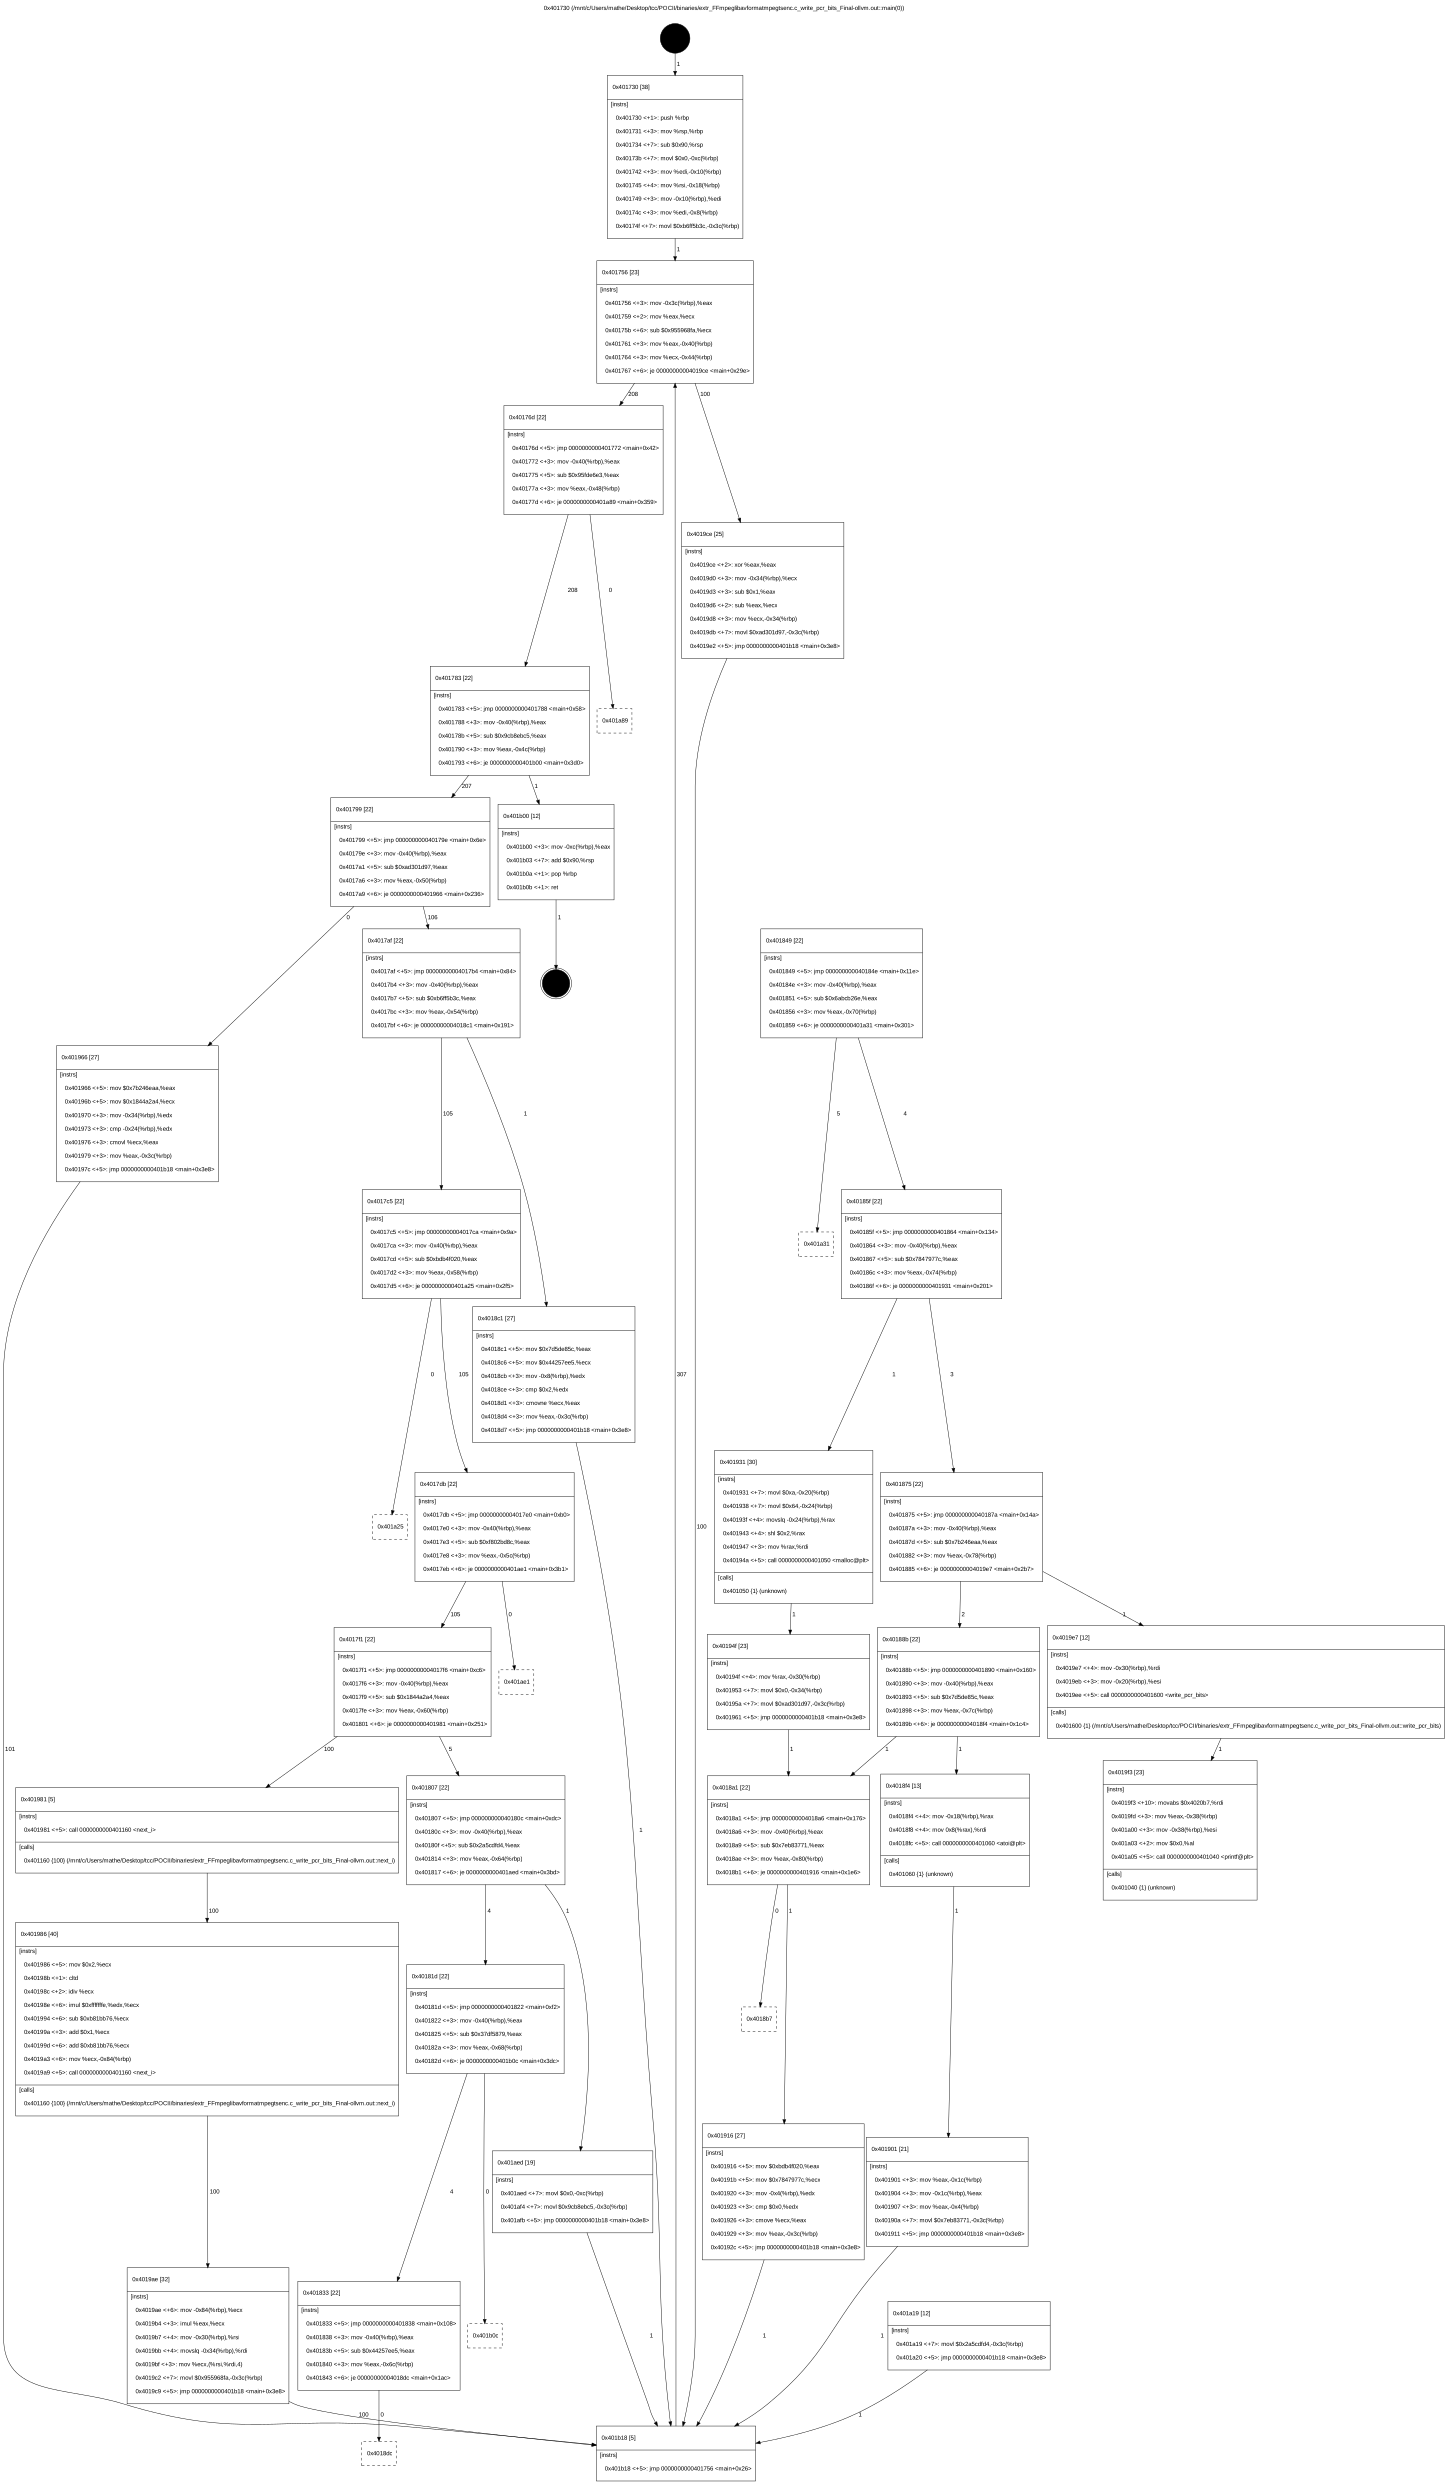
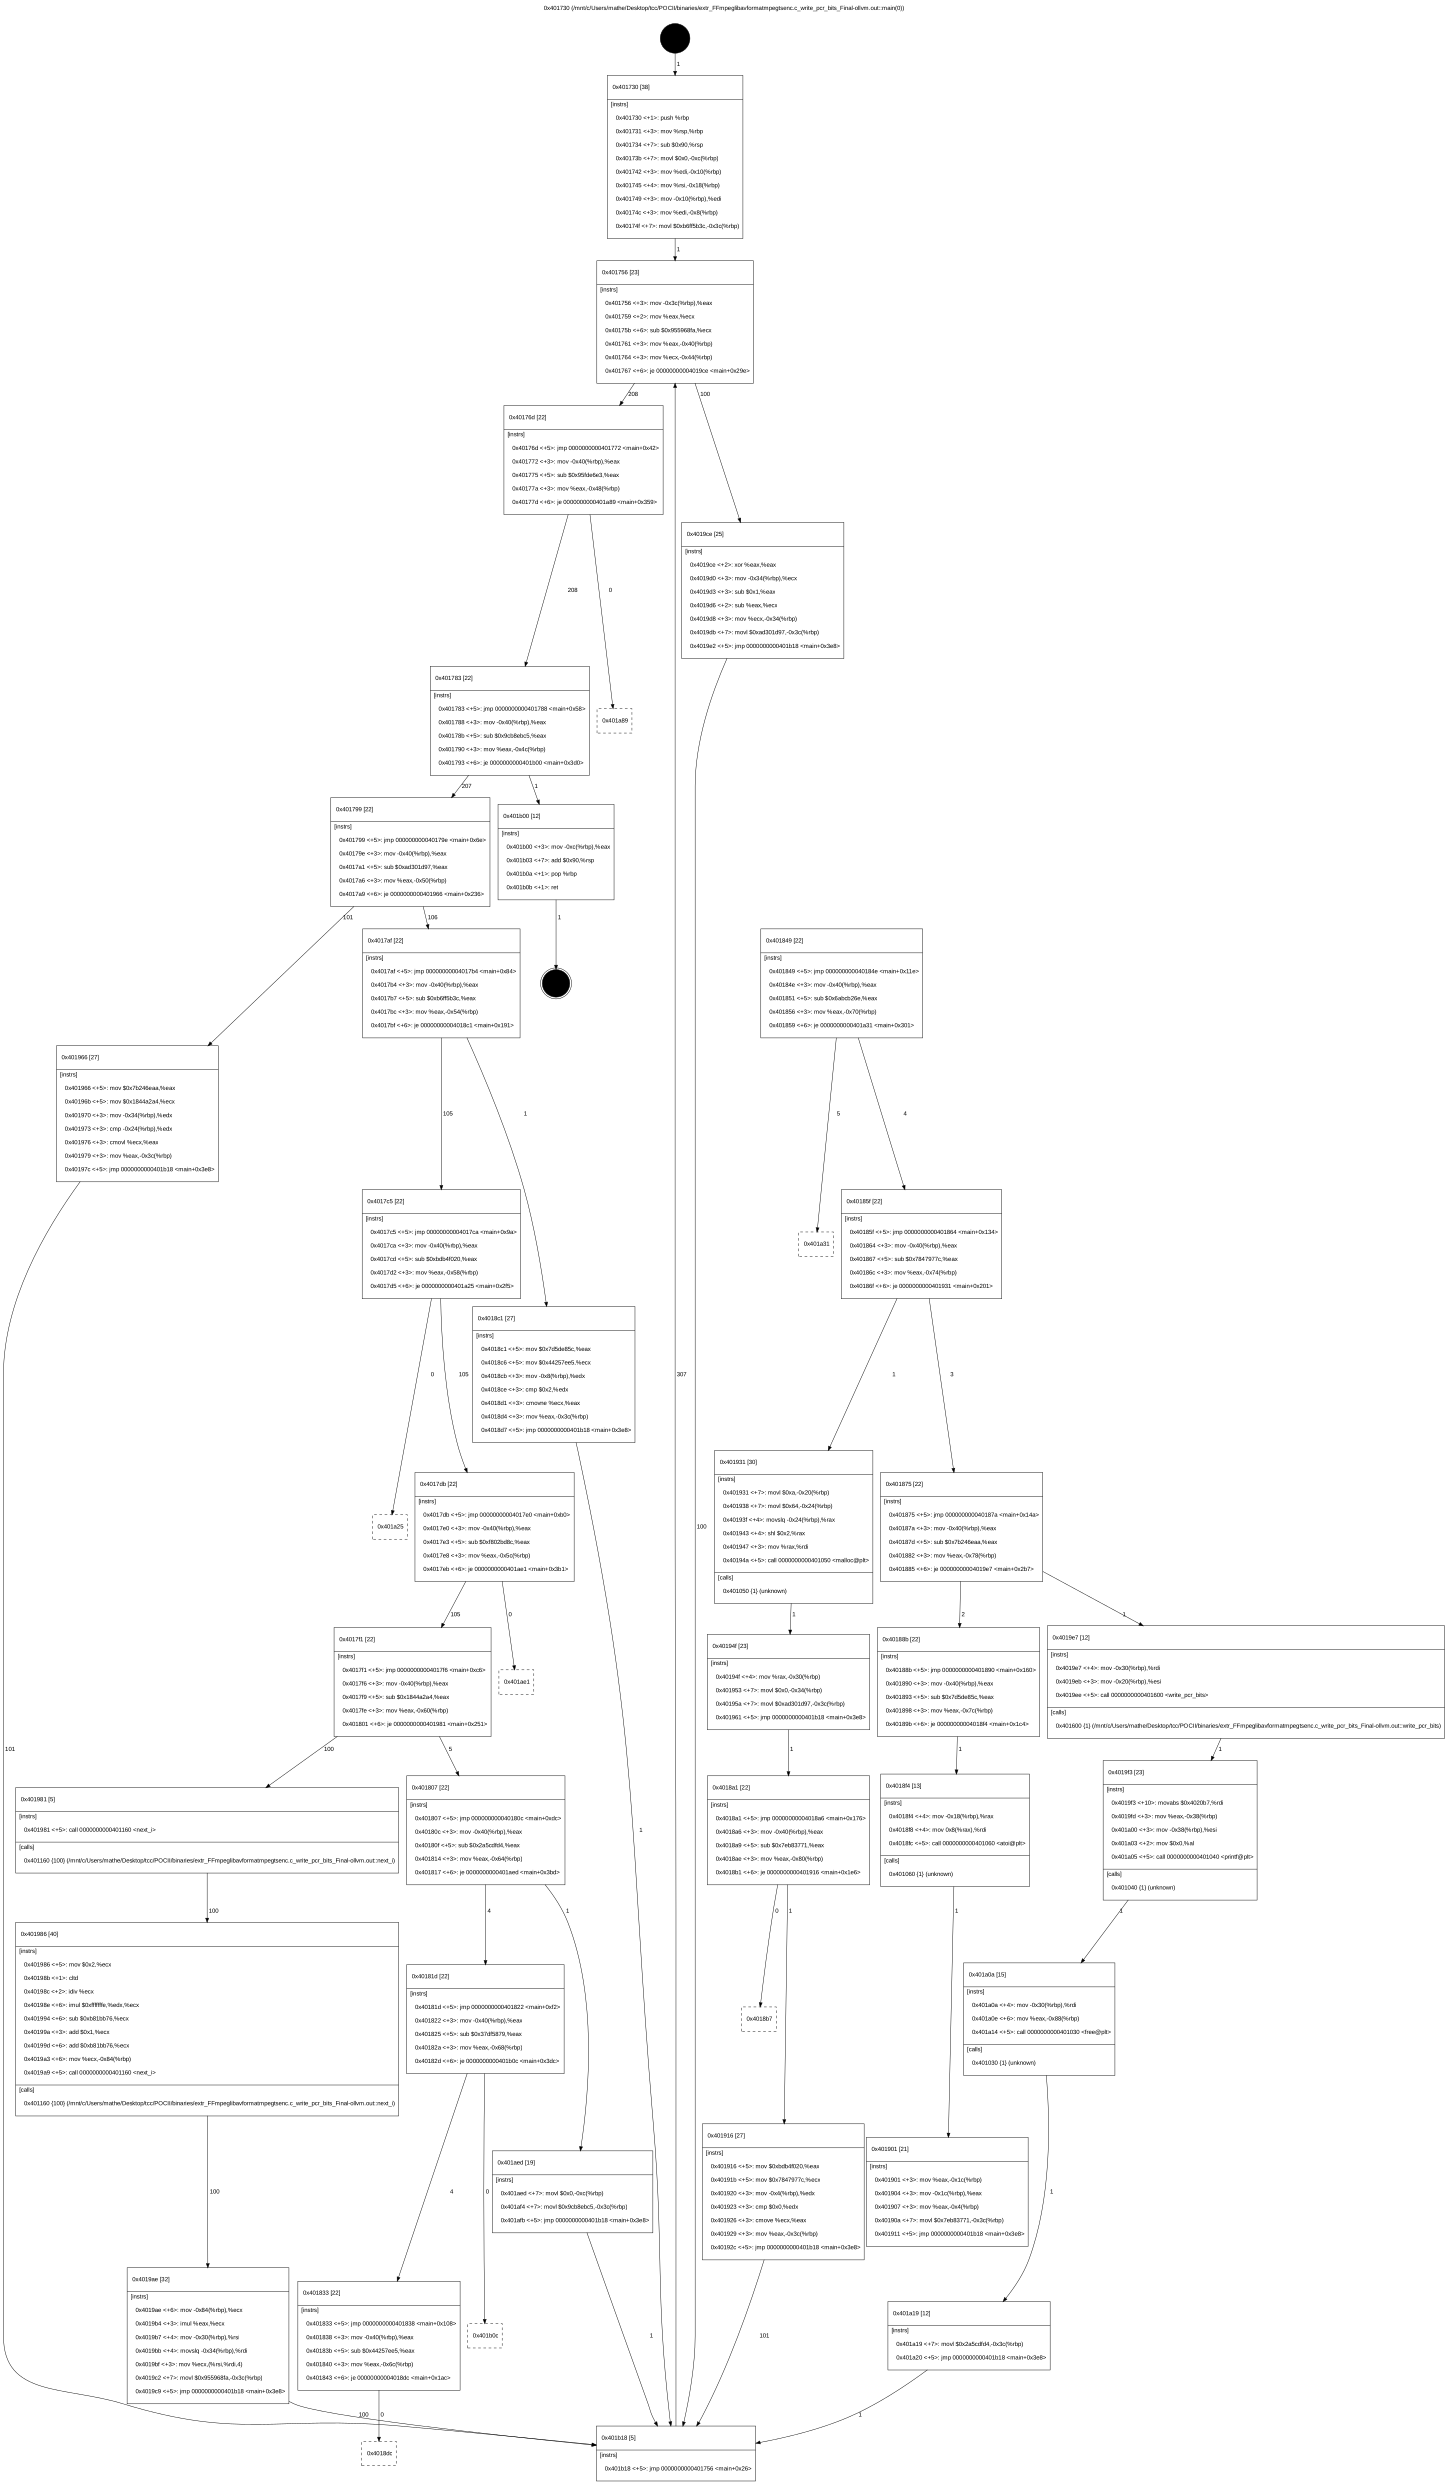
edge "0x401799 [22]" -> "0x401966 [27]": label " 0" -> " 101"
edge "0x40188b [22]" -> "0x4018a1 [22]": removed, label "1"
node "0x401a0a [15]": added
edge "0x401916 [27]" -> "0x401b18 [5]": label " 1" -> " 101"
edge "0x401901 [21]" -> "0x401b18 [5]": removed, label "1"
